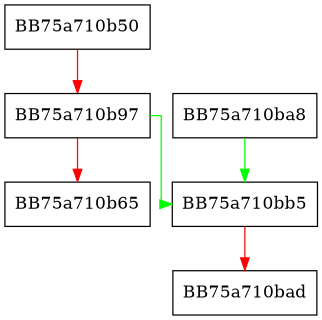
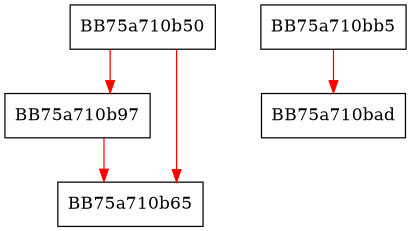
edge "BB75a710b50" -> "BB75a710b65": added
node "BB75a710ba8": removed
edge "BB75a710b97" -> "BB75a710bb5": removed
